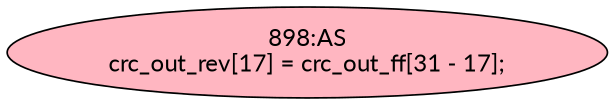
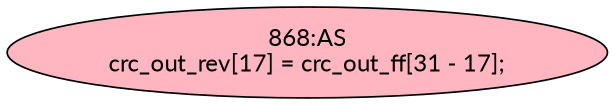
node "898:AS crc_out_rev[17] = crc_out_ff[31 - 17];": label "898:AS crc_out_rev[17] = crc_out_ff[31 - 17];" -> "868:AS crc_out_rev[17] = crc_out_ff[31 - 17];"
